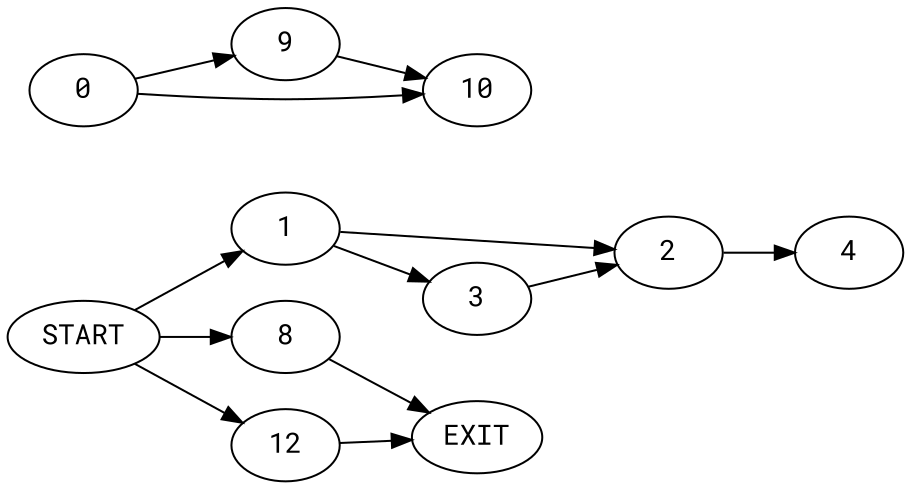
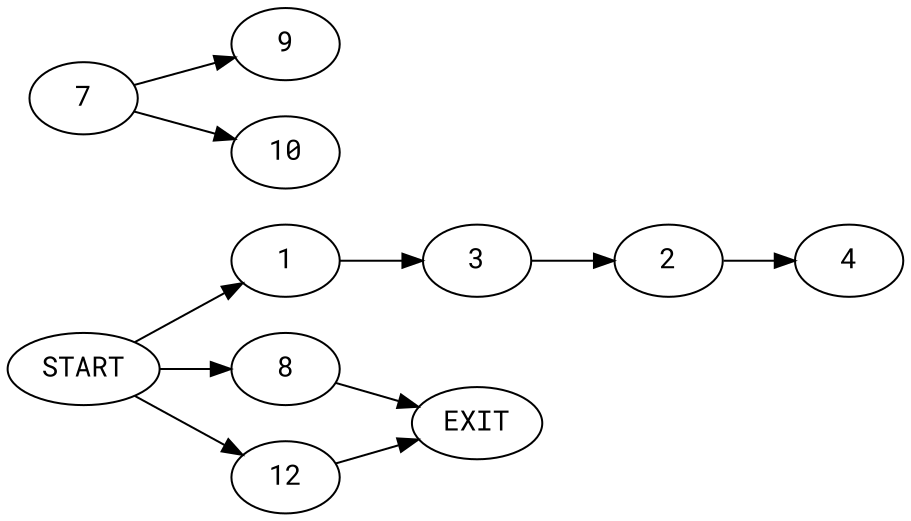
edge "9" -> "10": removed
node "0": label "0" -> "7"
edge "1" -> "2": removed
